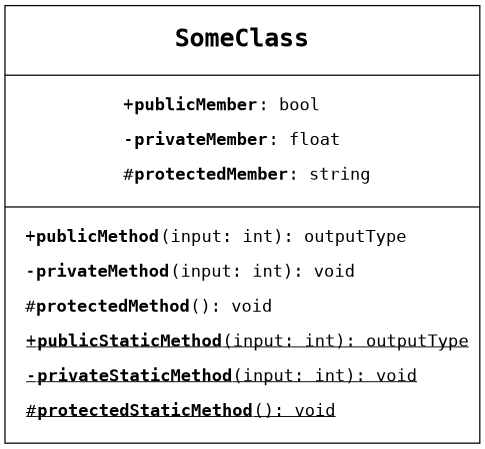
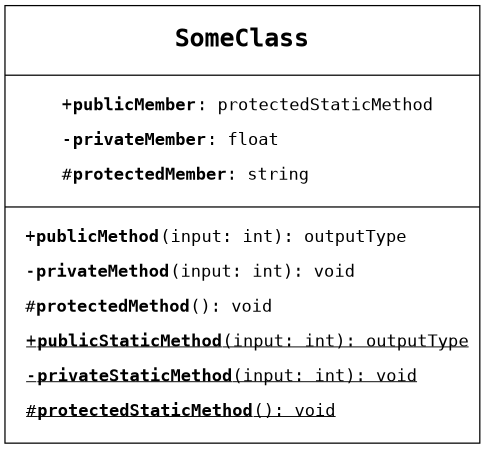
node "SomeClass": text ": bool" -> ": protectedStaticMethod"
